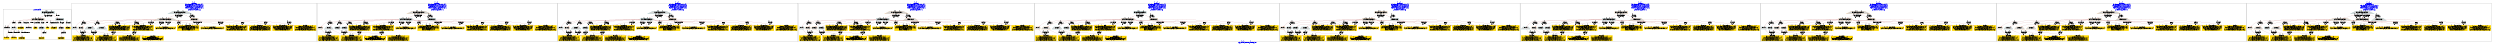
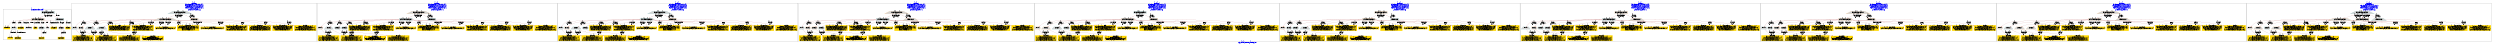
cluster "1-correct model": label "1-correct model" -> "1-accessionNumber model"
node "Date_made": fillcolor lightgray -> gold
node "Title": fillcolor gold -> lightgray
node "deathDate": removed
